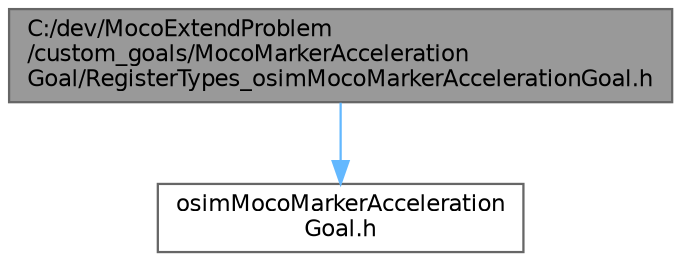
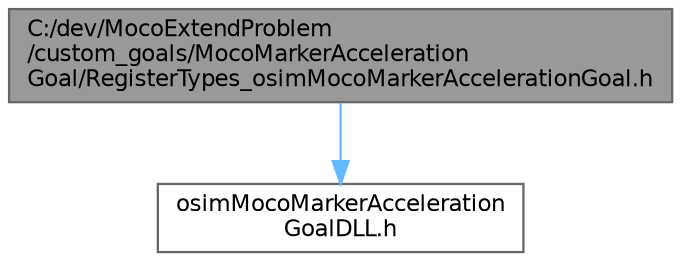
node "osimMocoMarkerAcceleration Goal.h": label "osimMocoMarkerAcceleration Goal.h" -> "osimMocoMarkerAcceleration GoalDLL.h"
